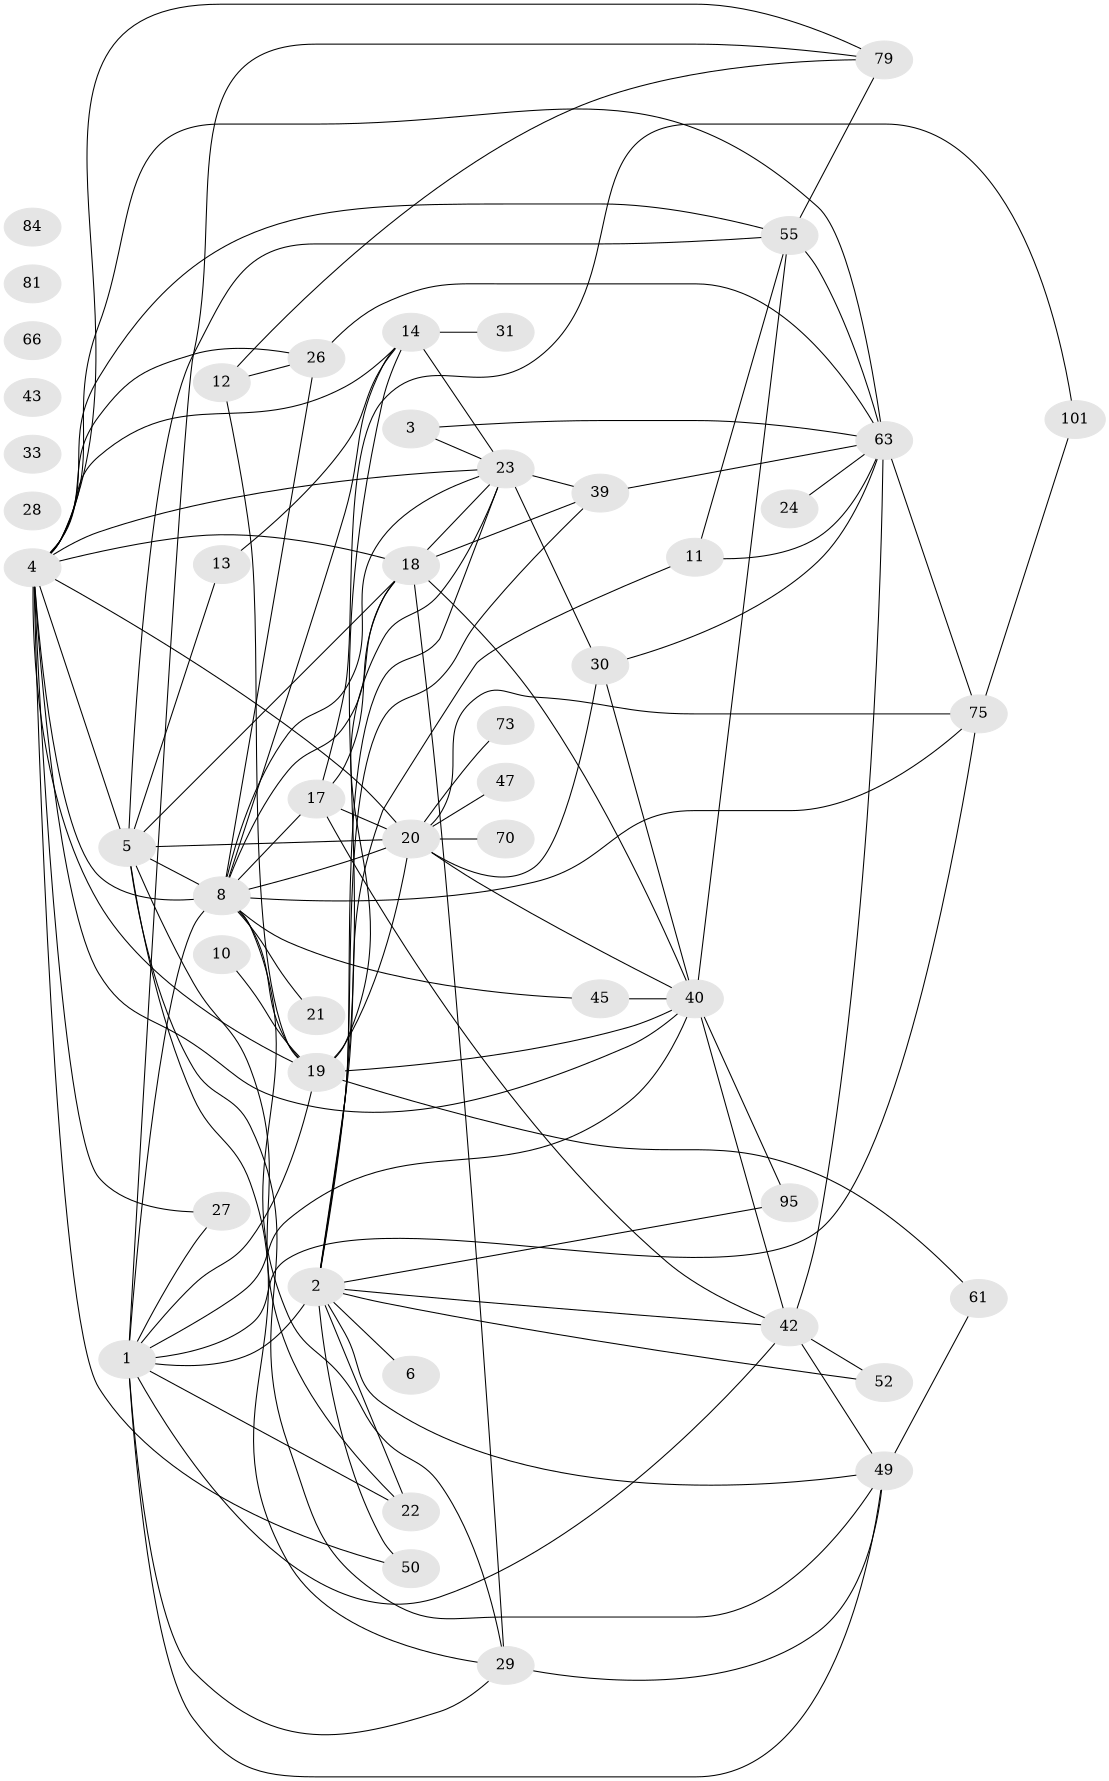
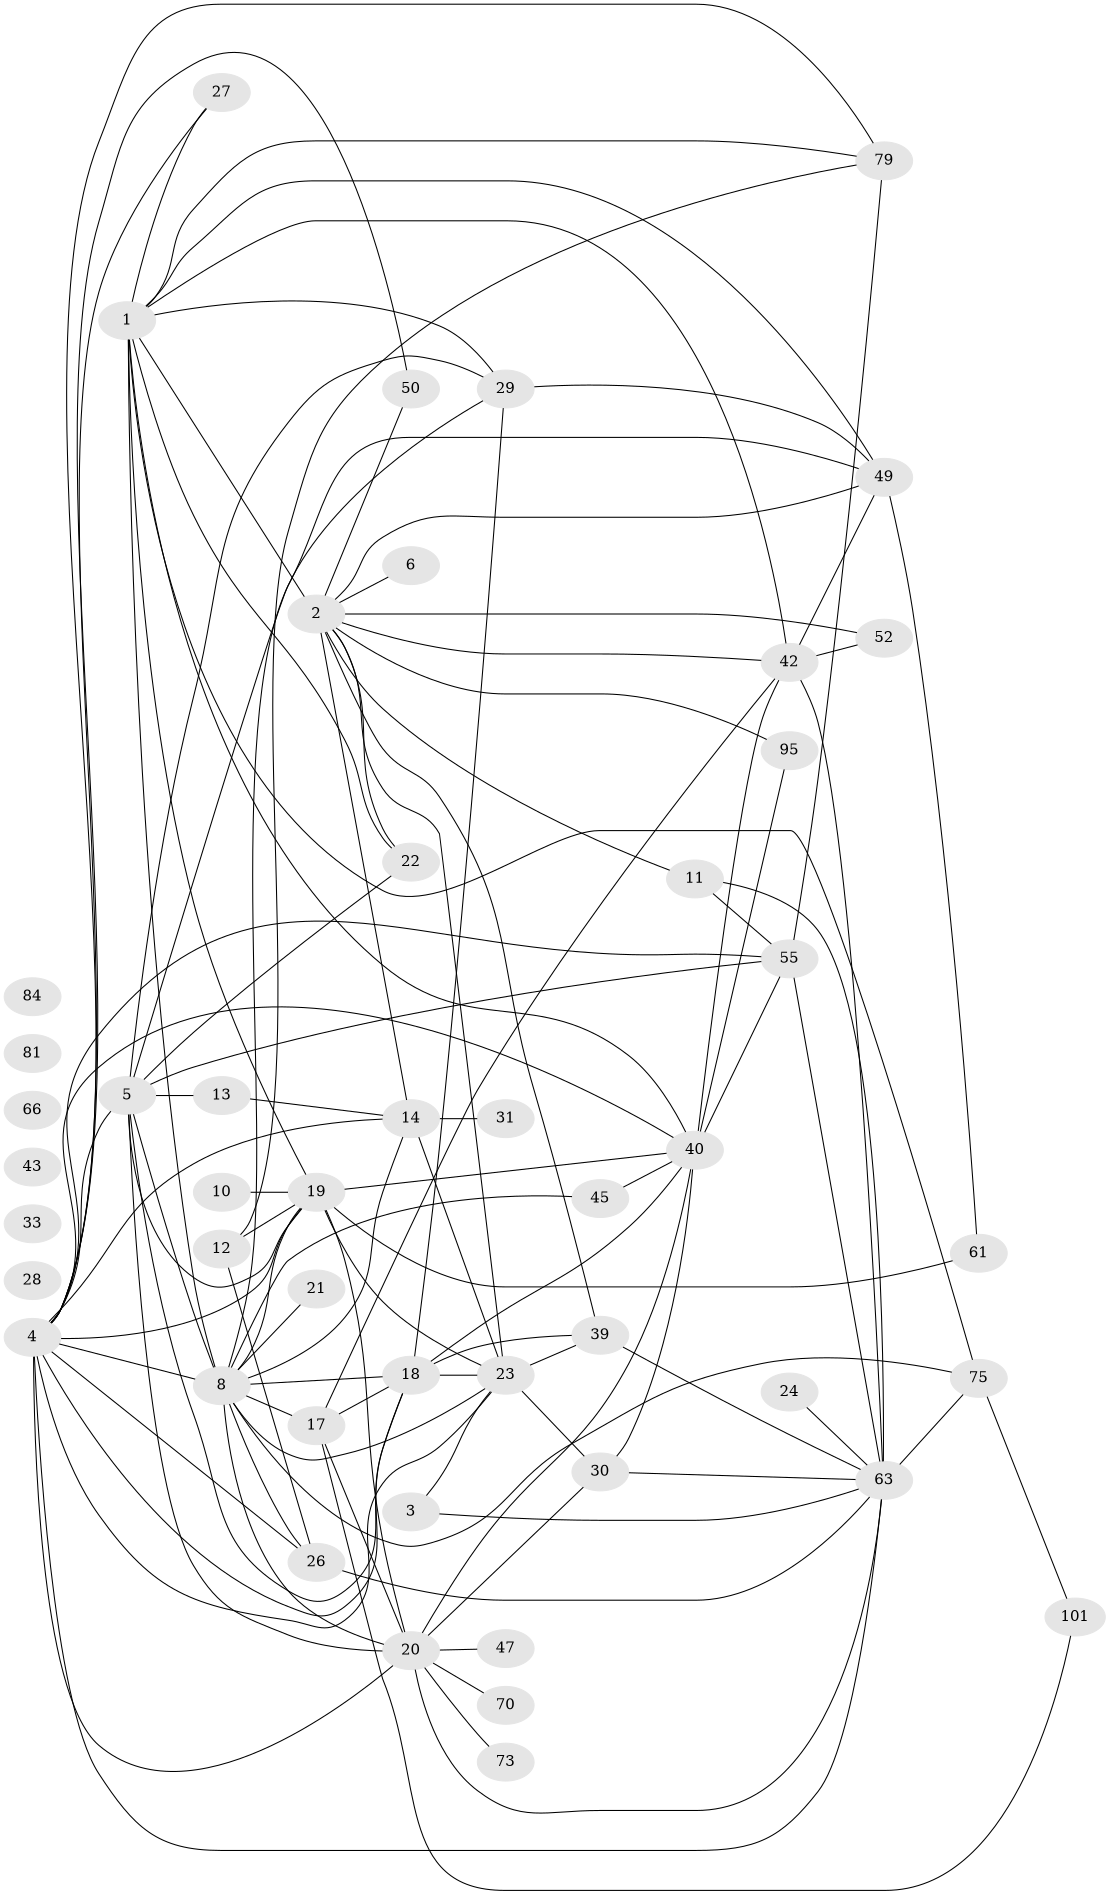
edge "75" -- "20": now "63" -- "20"
edge "5" -- "19": added
